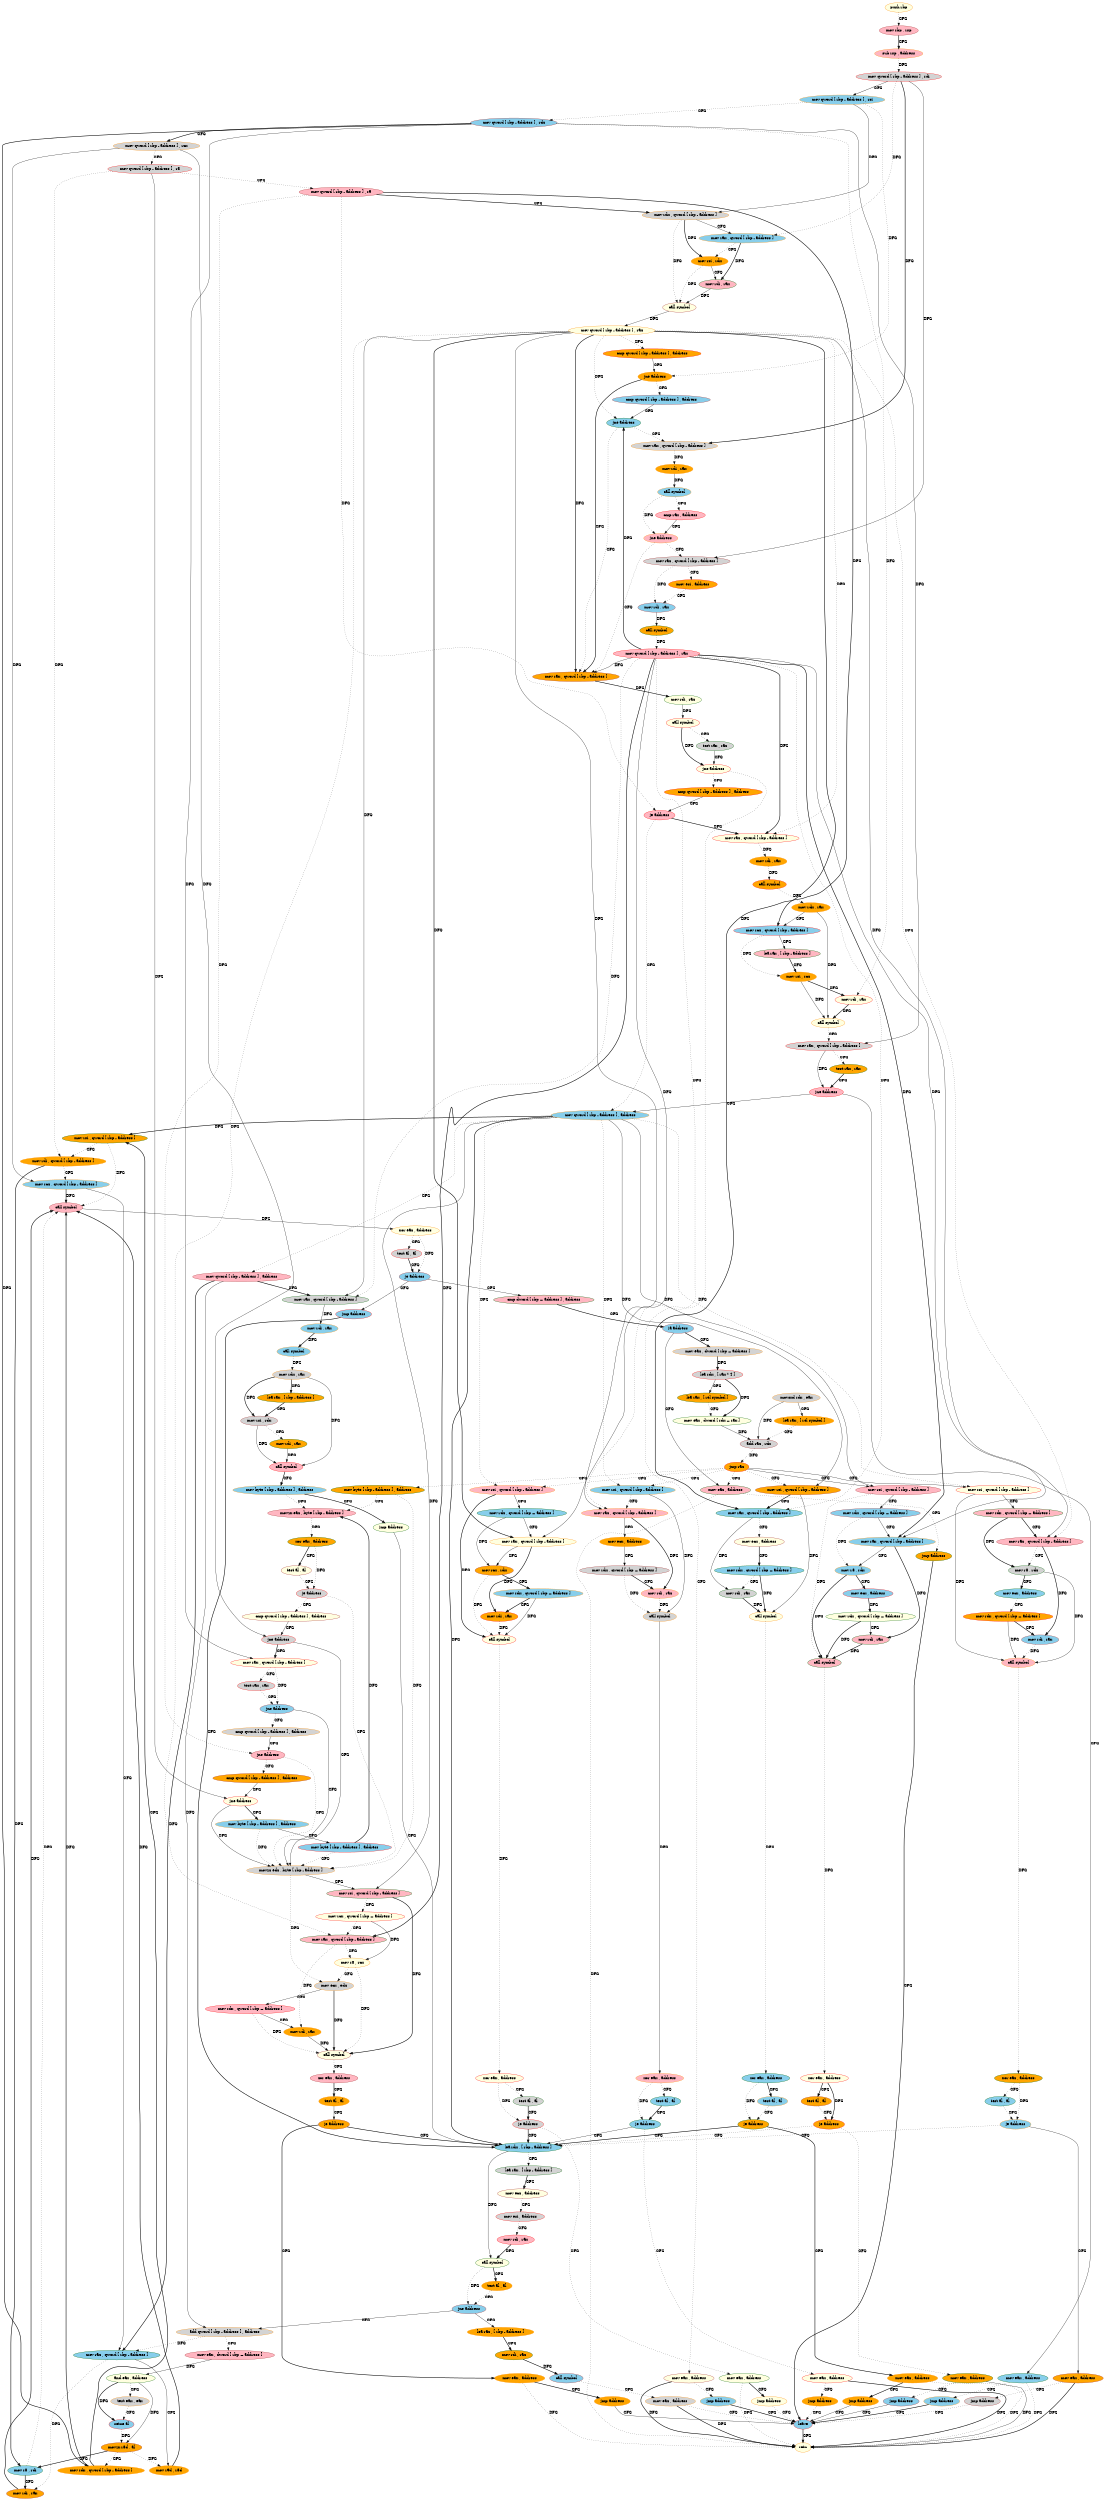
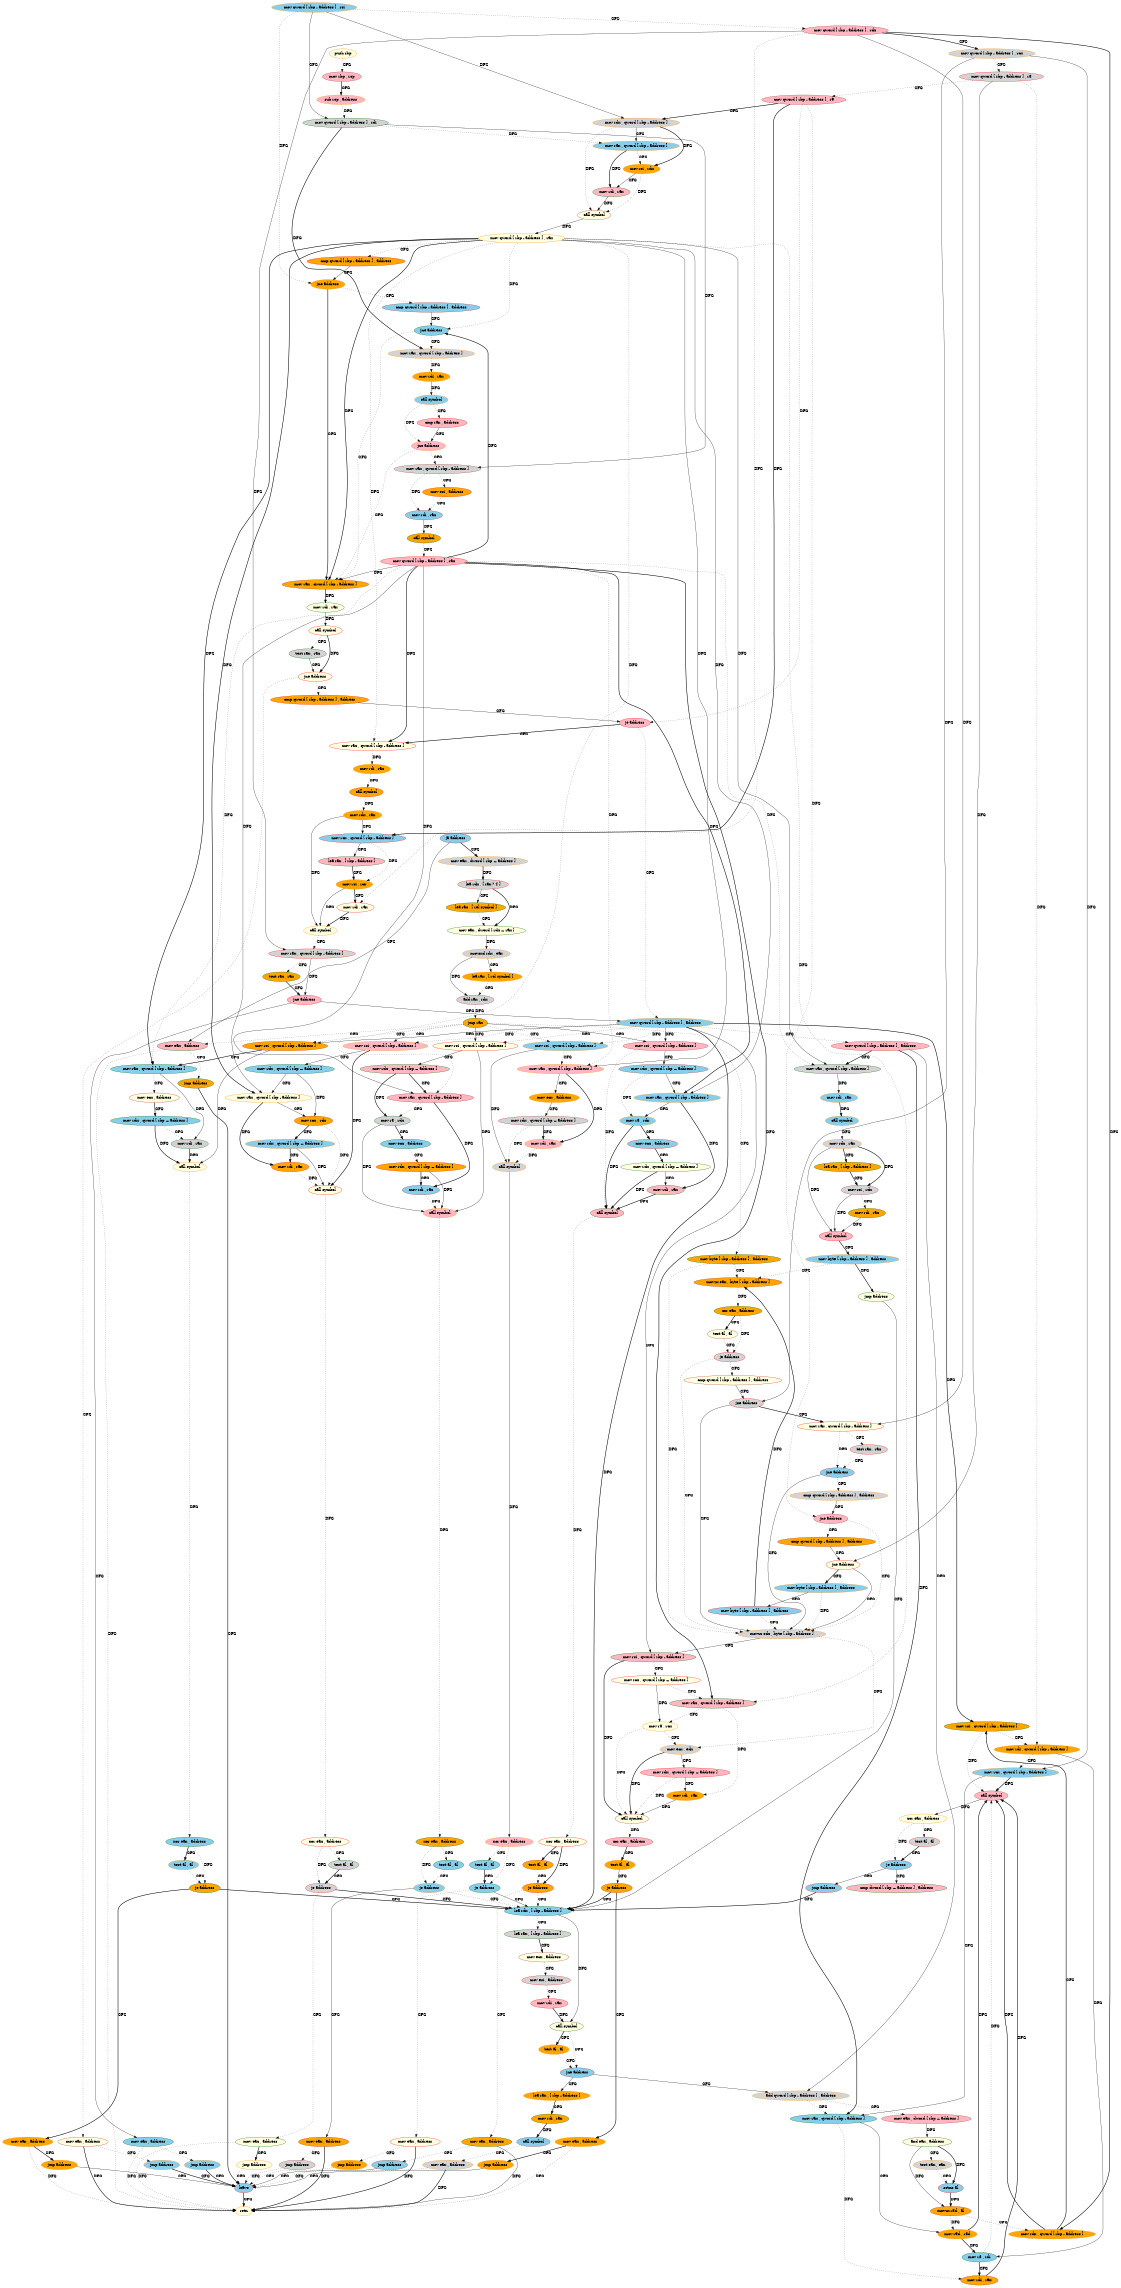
node "mov qword [ rbp - address ] , rdi": color red -> darkgreen
edge "mov qword [ rbp - address ] , rdi" -> "mov qword [ rbp - address ] , rsi": reversed
node "mov qword [ rbp - address ] , rdx": fillcolor skyblue -> lightpink
edge "cmp dword [ rbp + address ] , address" -> "ja address": removed, label "CFG"
edge "mov eax , dword [ rdx + rax ]" -> "add rax , rdx": now "mov eax , dword [ rdx + rax ]" -> "movsxd rdx , eax"
node "jmp rax": color red -> darkgreen
node "movzx eax , byte [ rbp - address ]": fillcolor lightpink -> orange
edge "mov rdi , qword [ rbp - address ]" -> "mov r8 , rdi": style bold -> solid
edge "setne al" -> "movzx r8d , al": style dotted -> bold
edge "movzx r8d , al" -> "mov r8 , rdi": now "mov r9d , r8d" -> "mov r8 , rdi"
